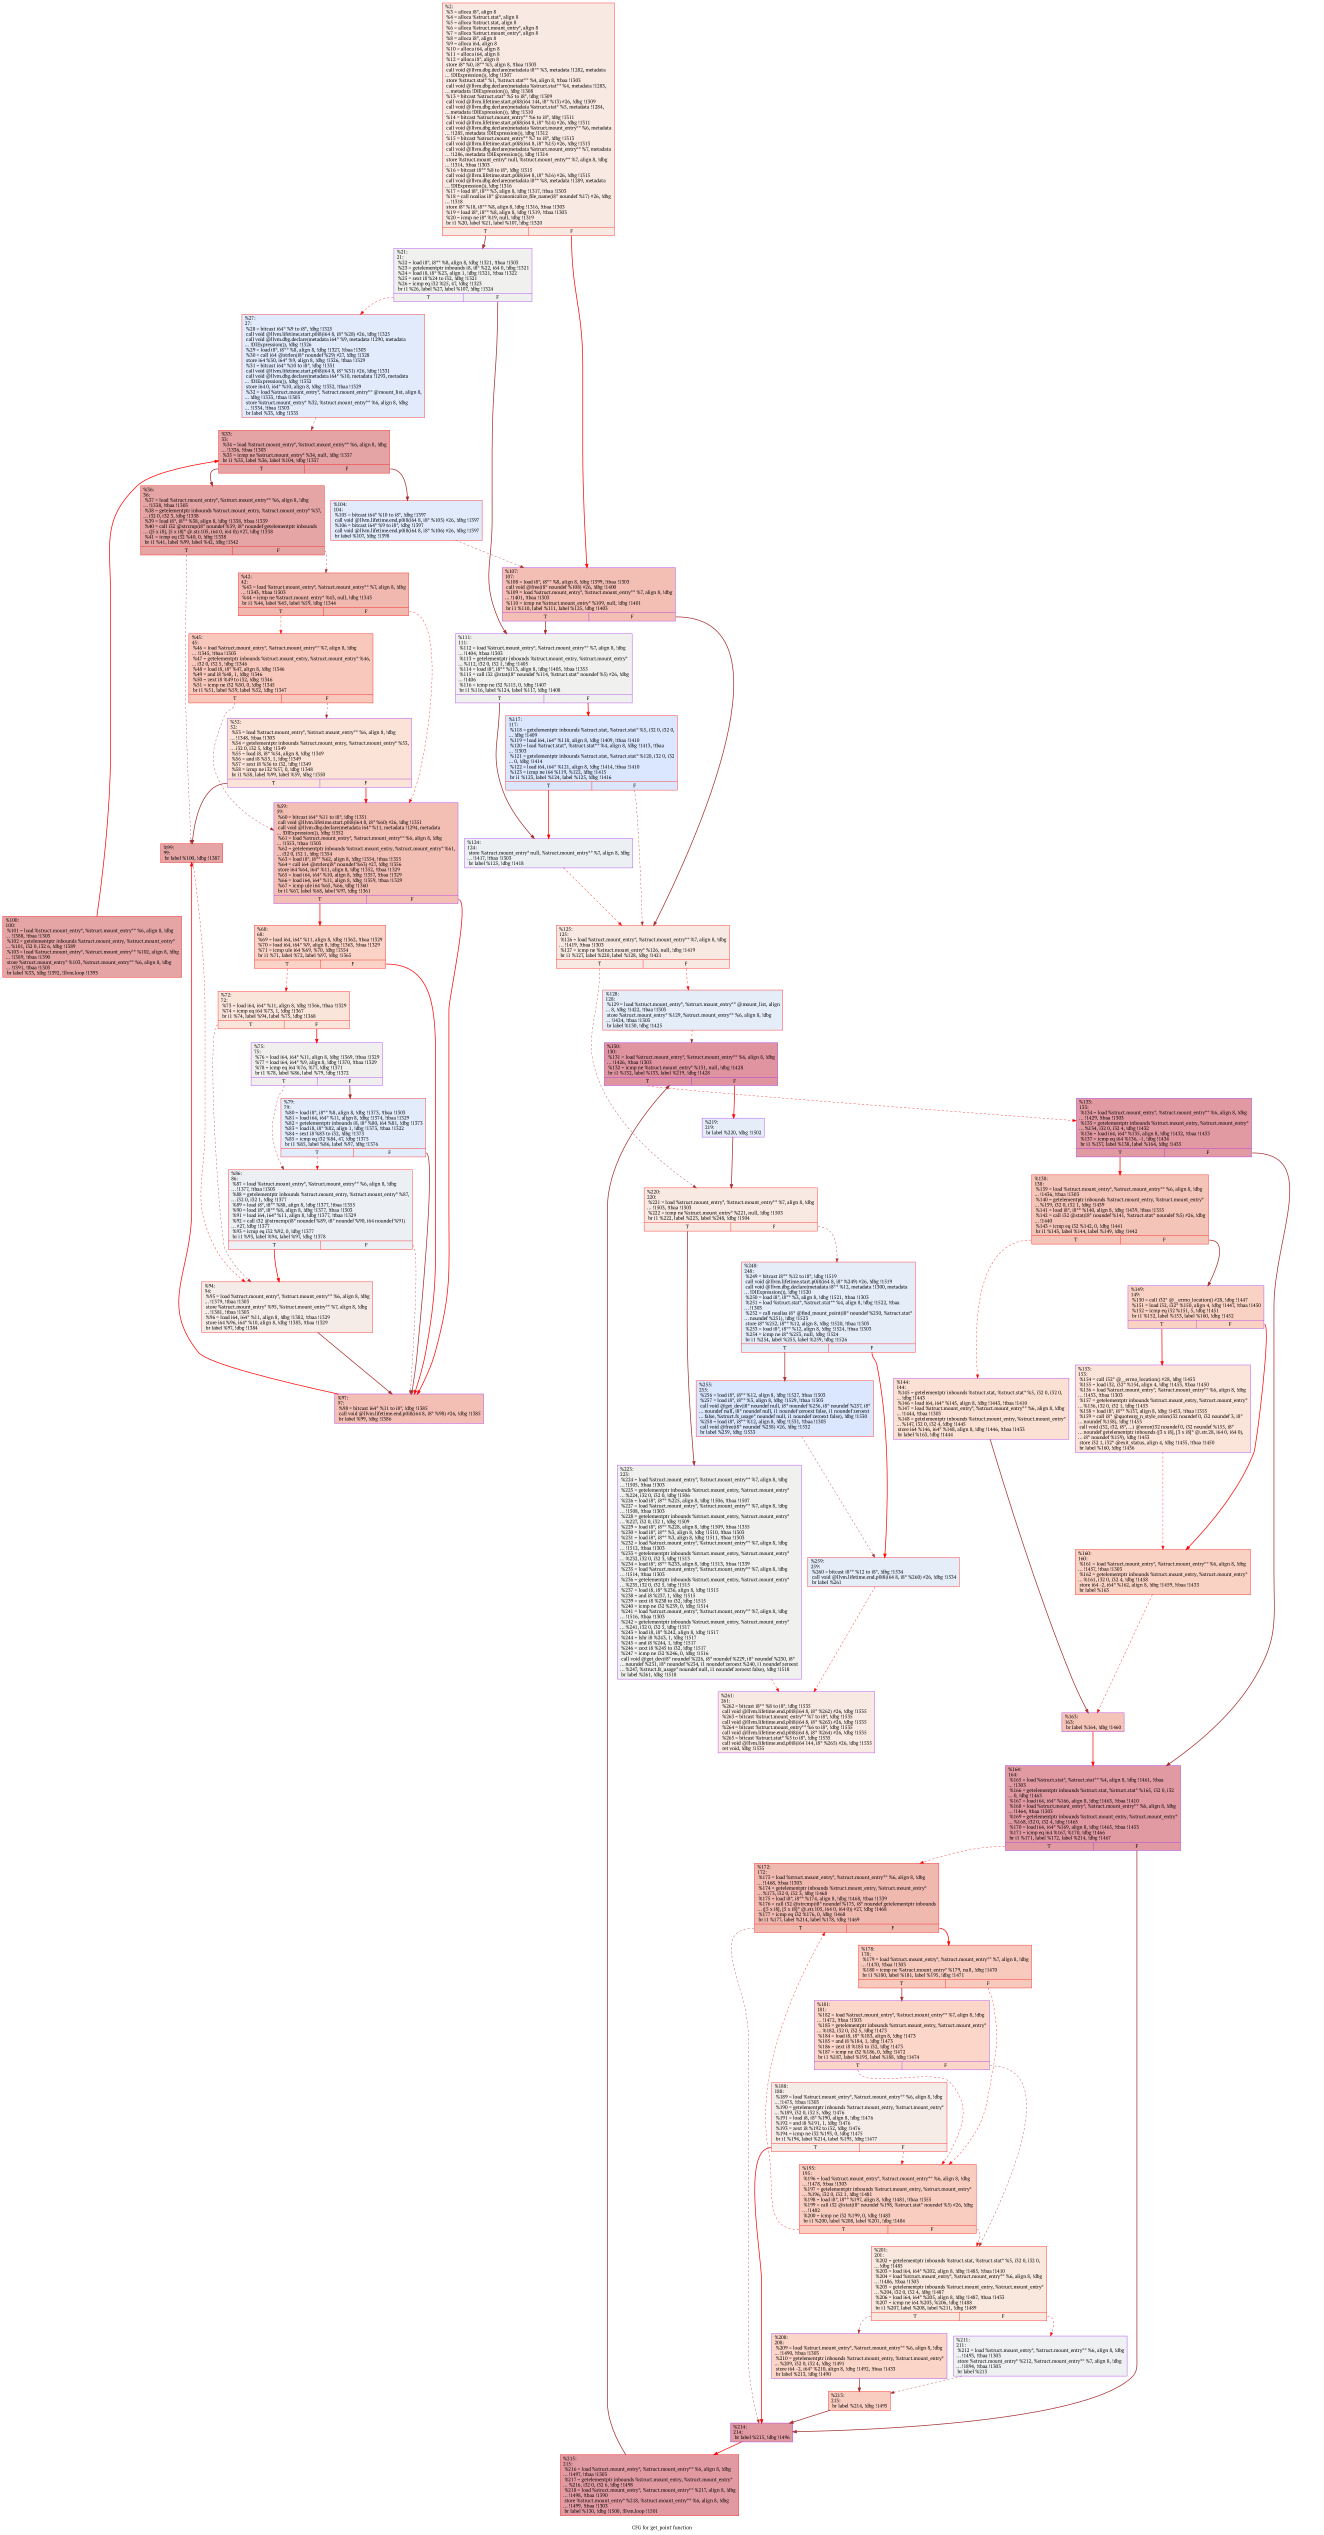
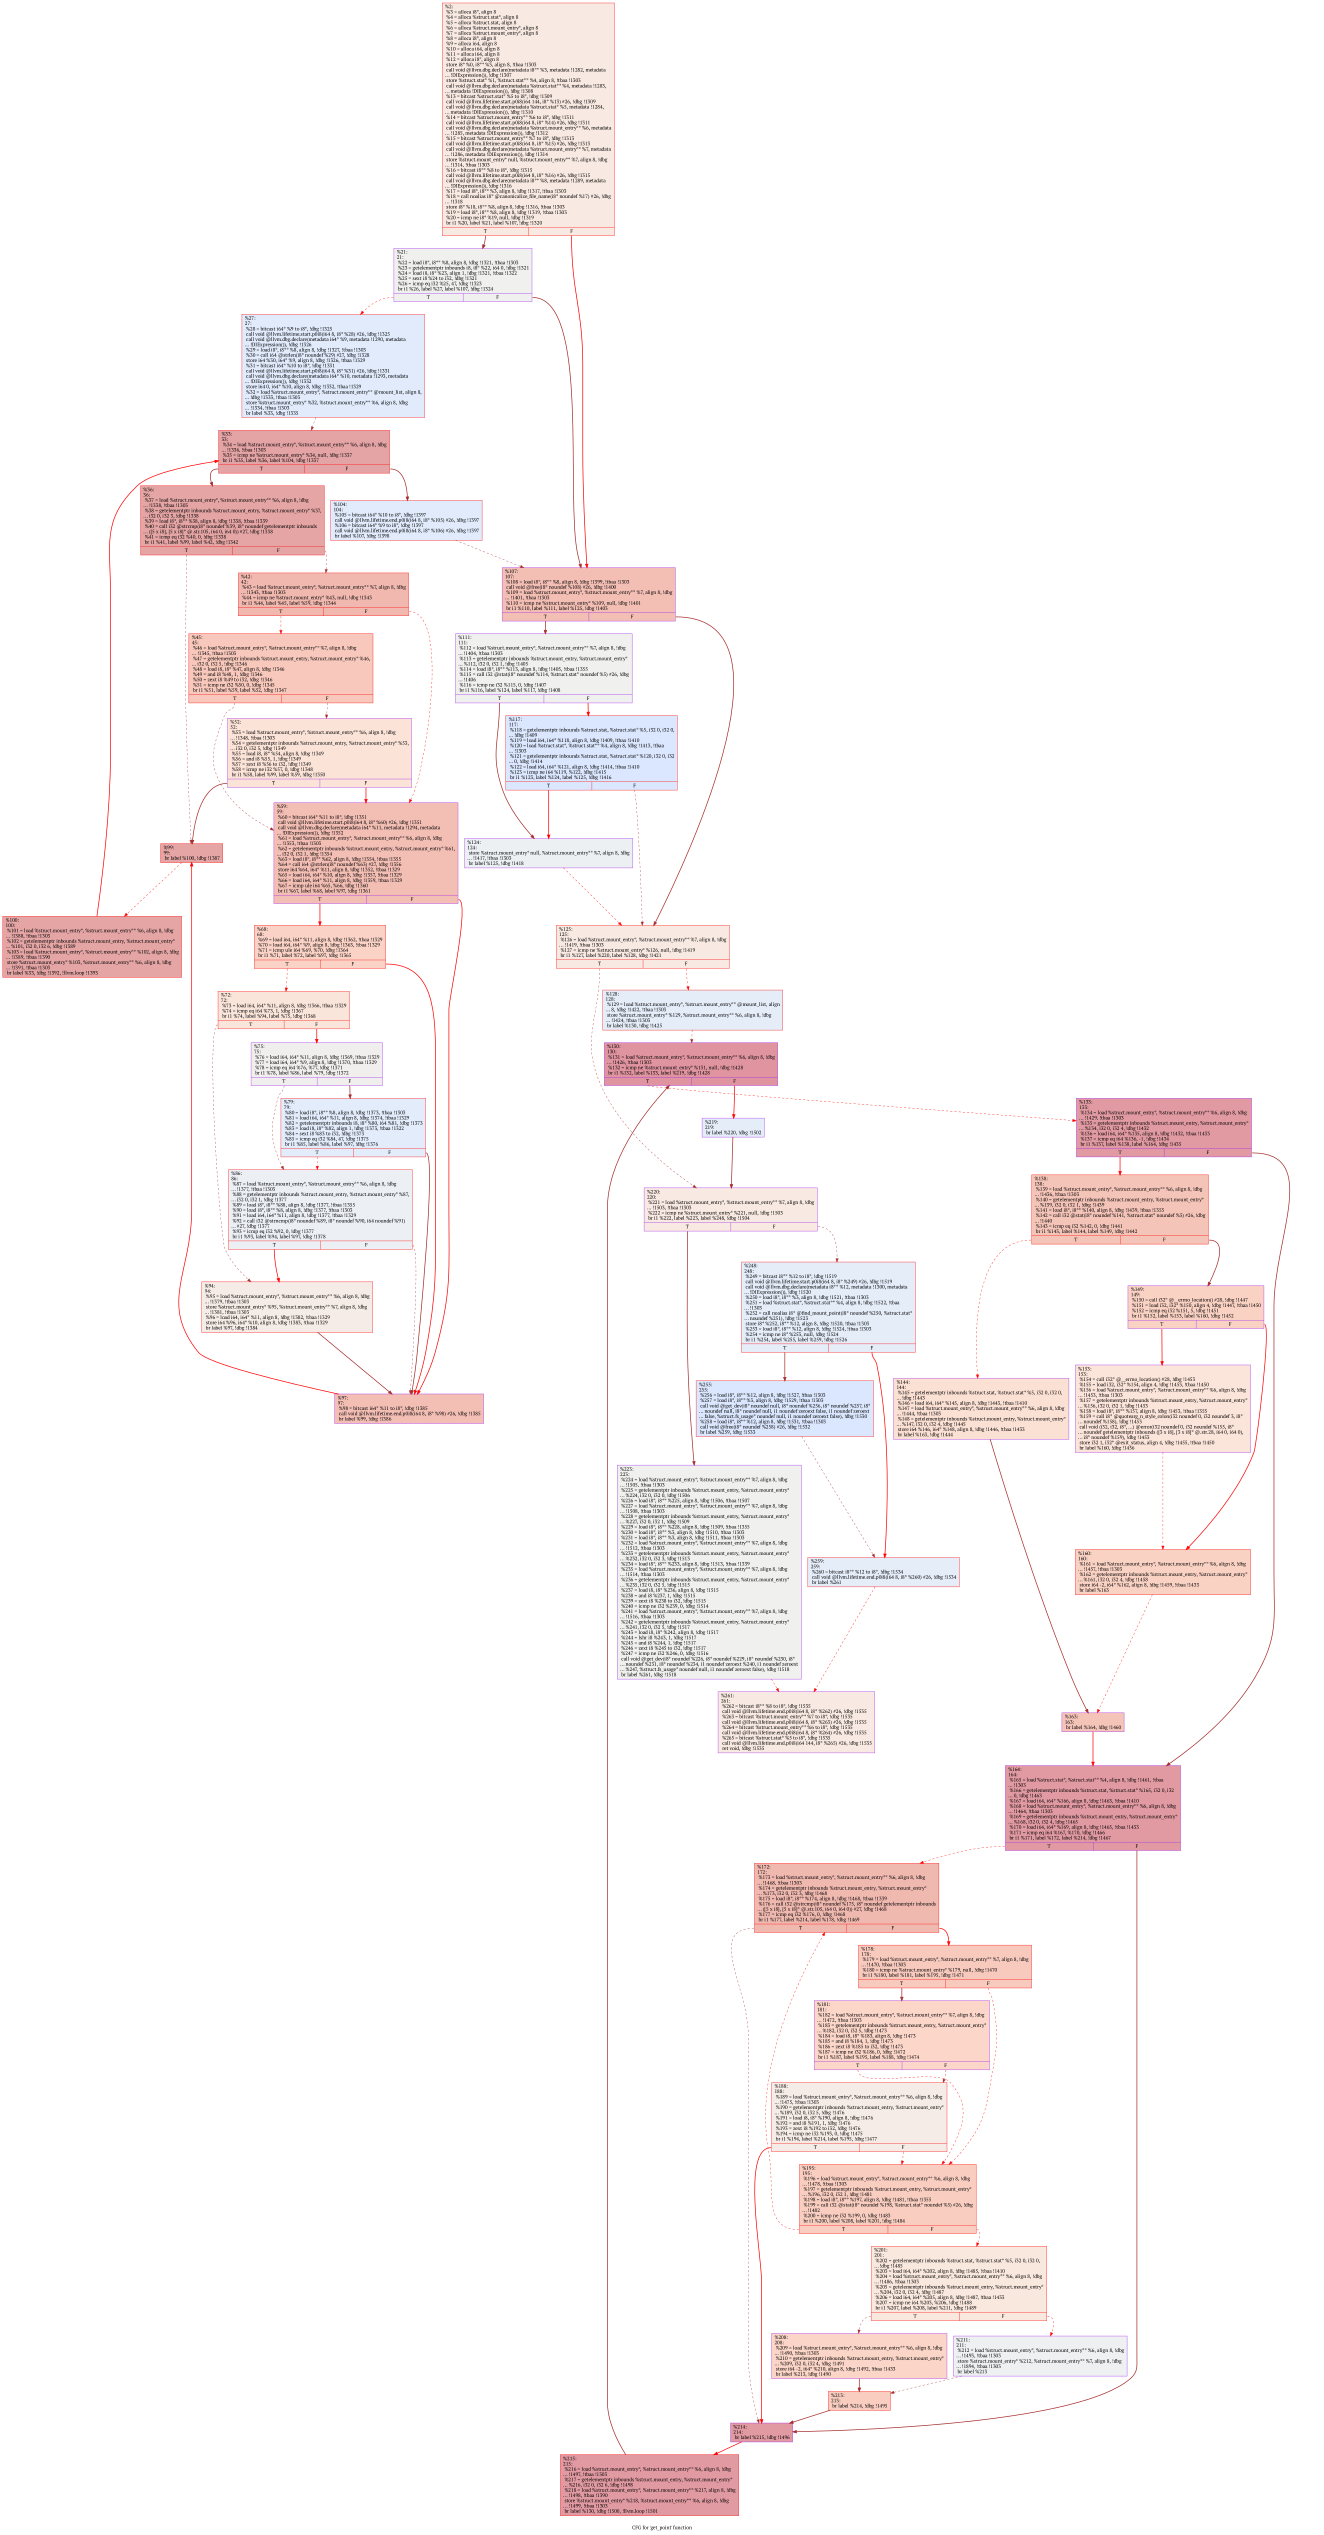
edge "%21:" -> "%111:": now "%21:" -> "%107:"
node "%68:": text "%71 = icmp ule i64 %69, %70, !dbg !1354" -> "%71 = icmp ule i64 %69, %70, !dbg !1364"
edge "%99:" -> "%94:": now "%99:" -> "%100:"
node "%220:": color red -> purple
edge "%181:" -> "%201:": now "%181:" -> "%188:"
